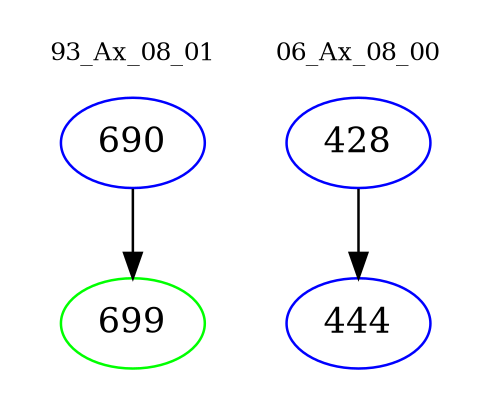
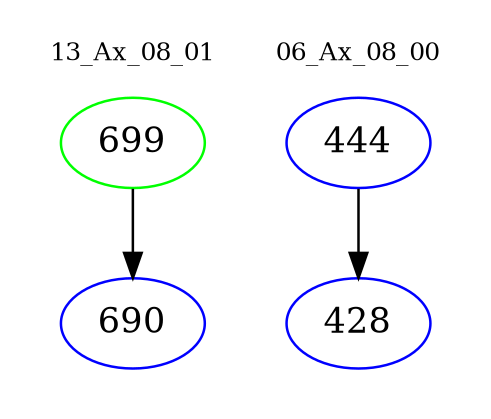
cluster "93_Ax_08_01": label "93_Ax_08_01" -> "13_Ax_08_01"
edge "690" -> "699": reversed
edge "428" -> "444": reversed
